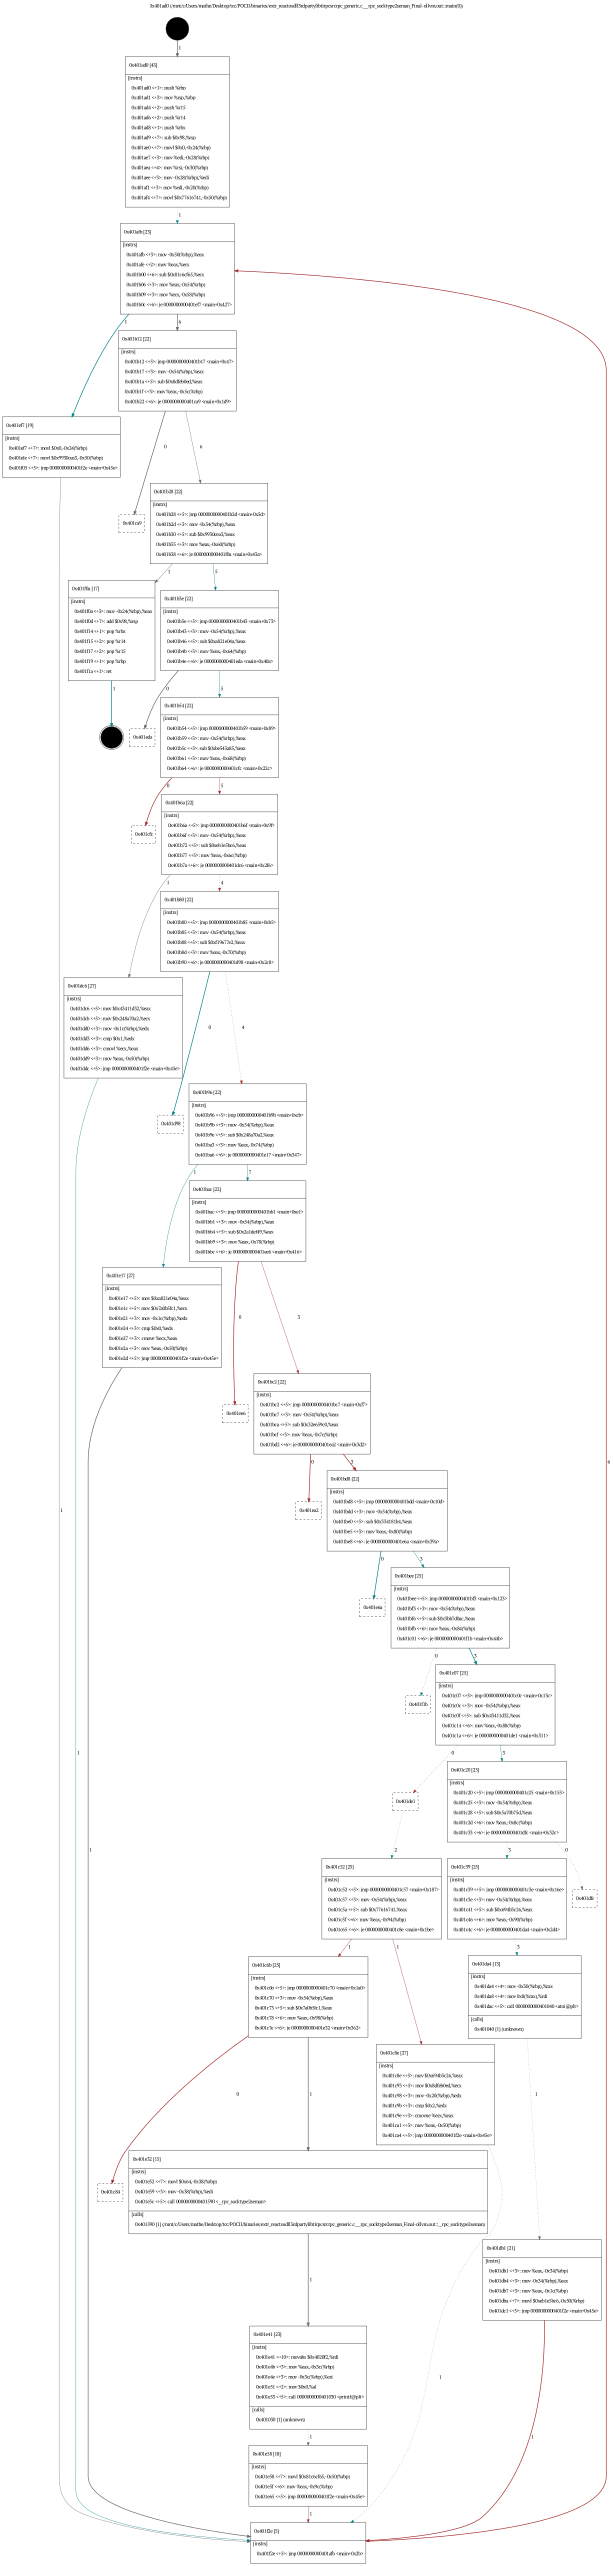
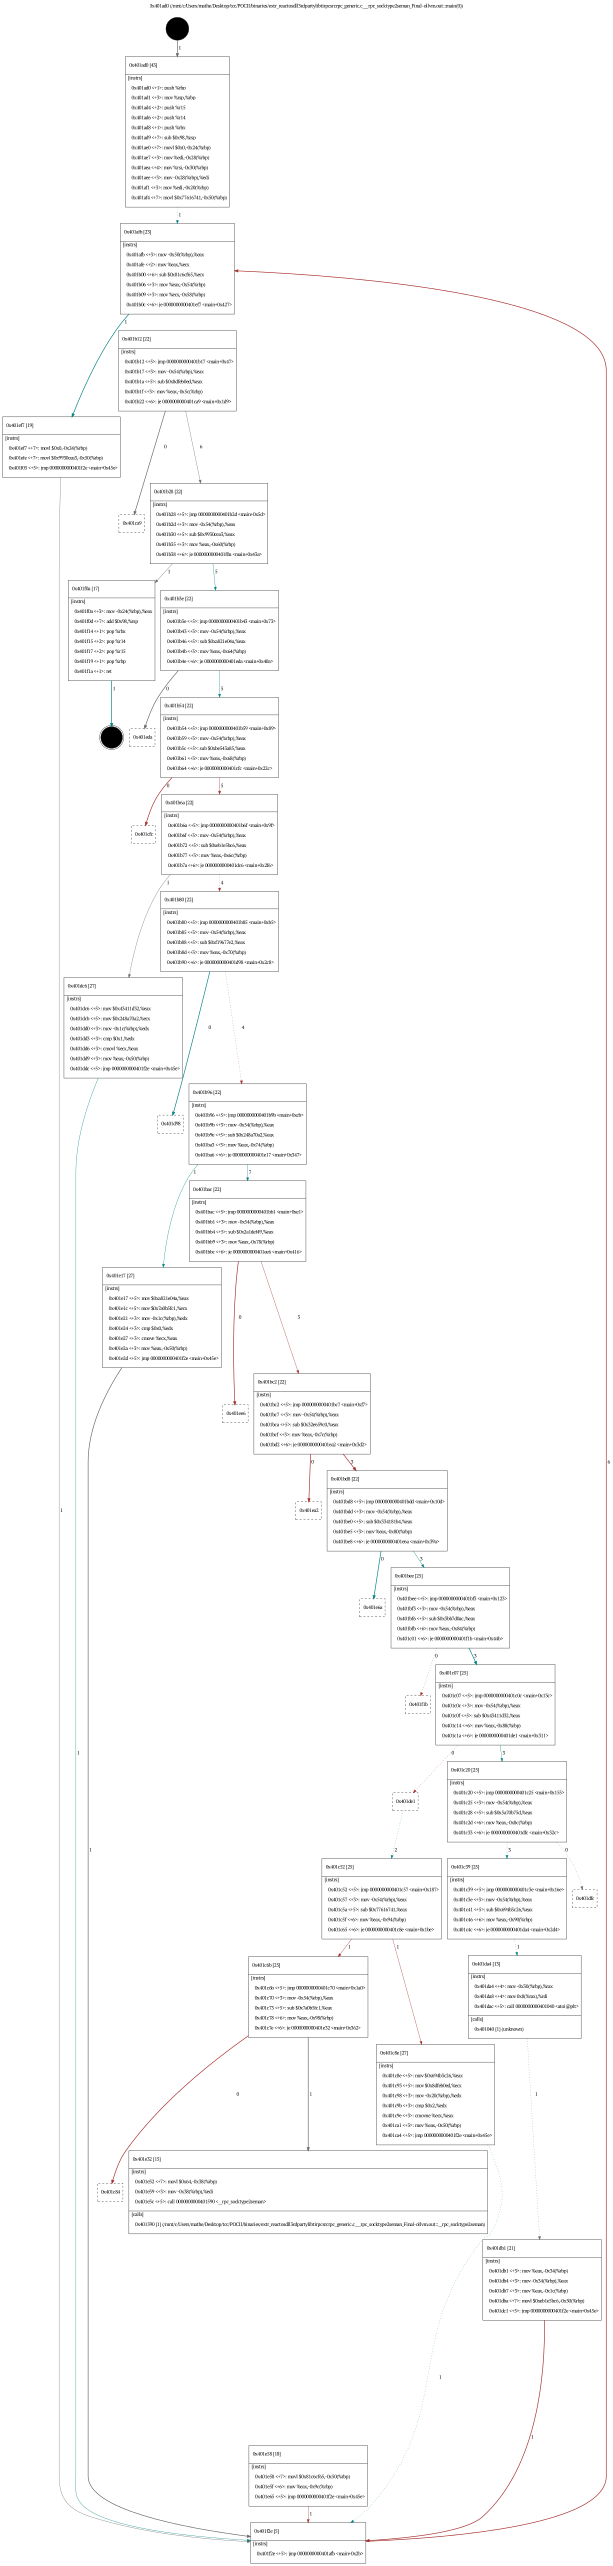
edge "0x401afb [23]" -> "0x401b12 [22]": removed, label "6"
edge "0x401bee [25]" -> "0x401f1b": color teal -> brown
edge "0x401c39 [25]" -> "0x401da4 [13]": label " 3" -> " 1"
node "0x401e41 [23]": removed
